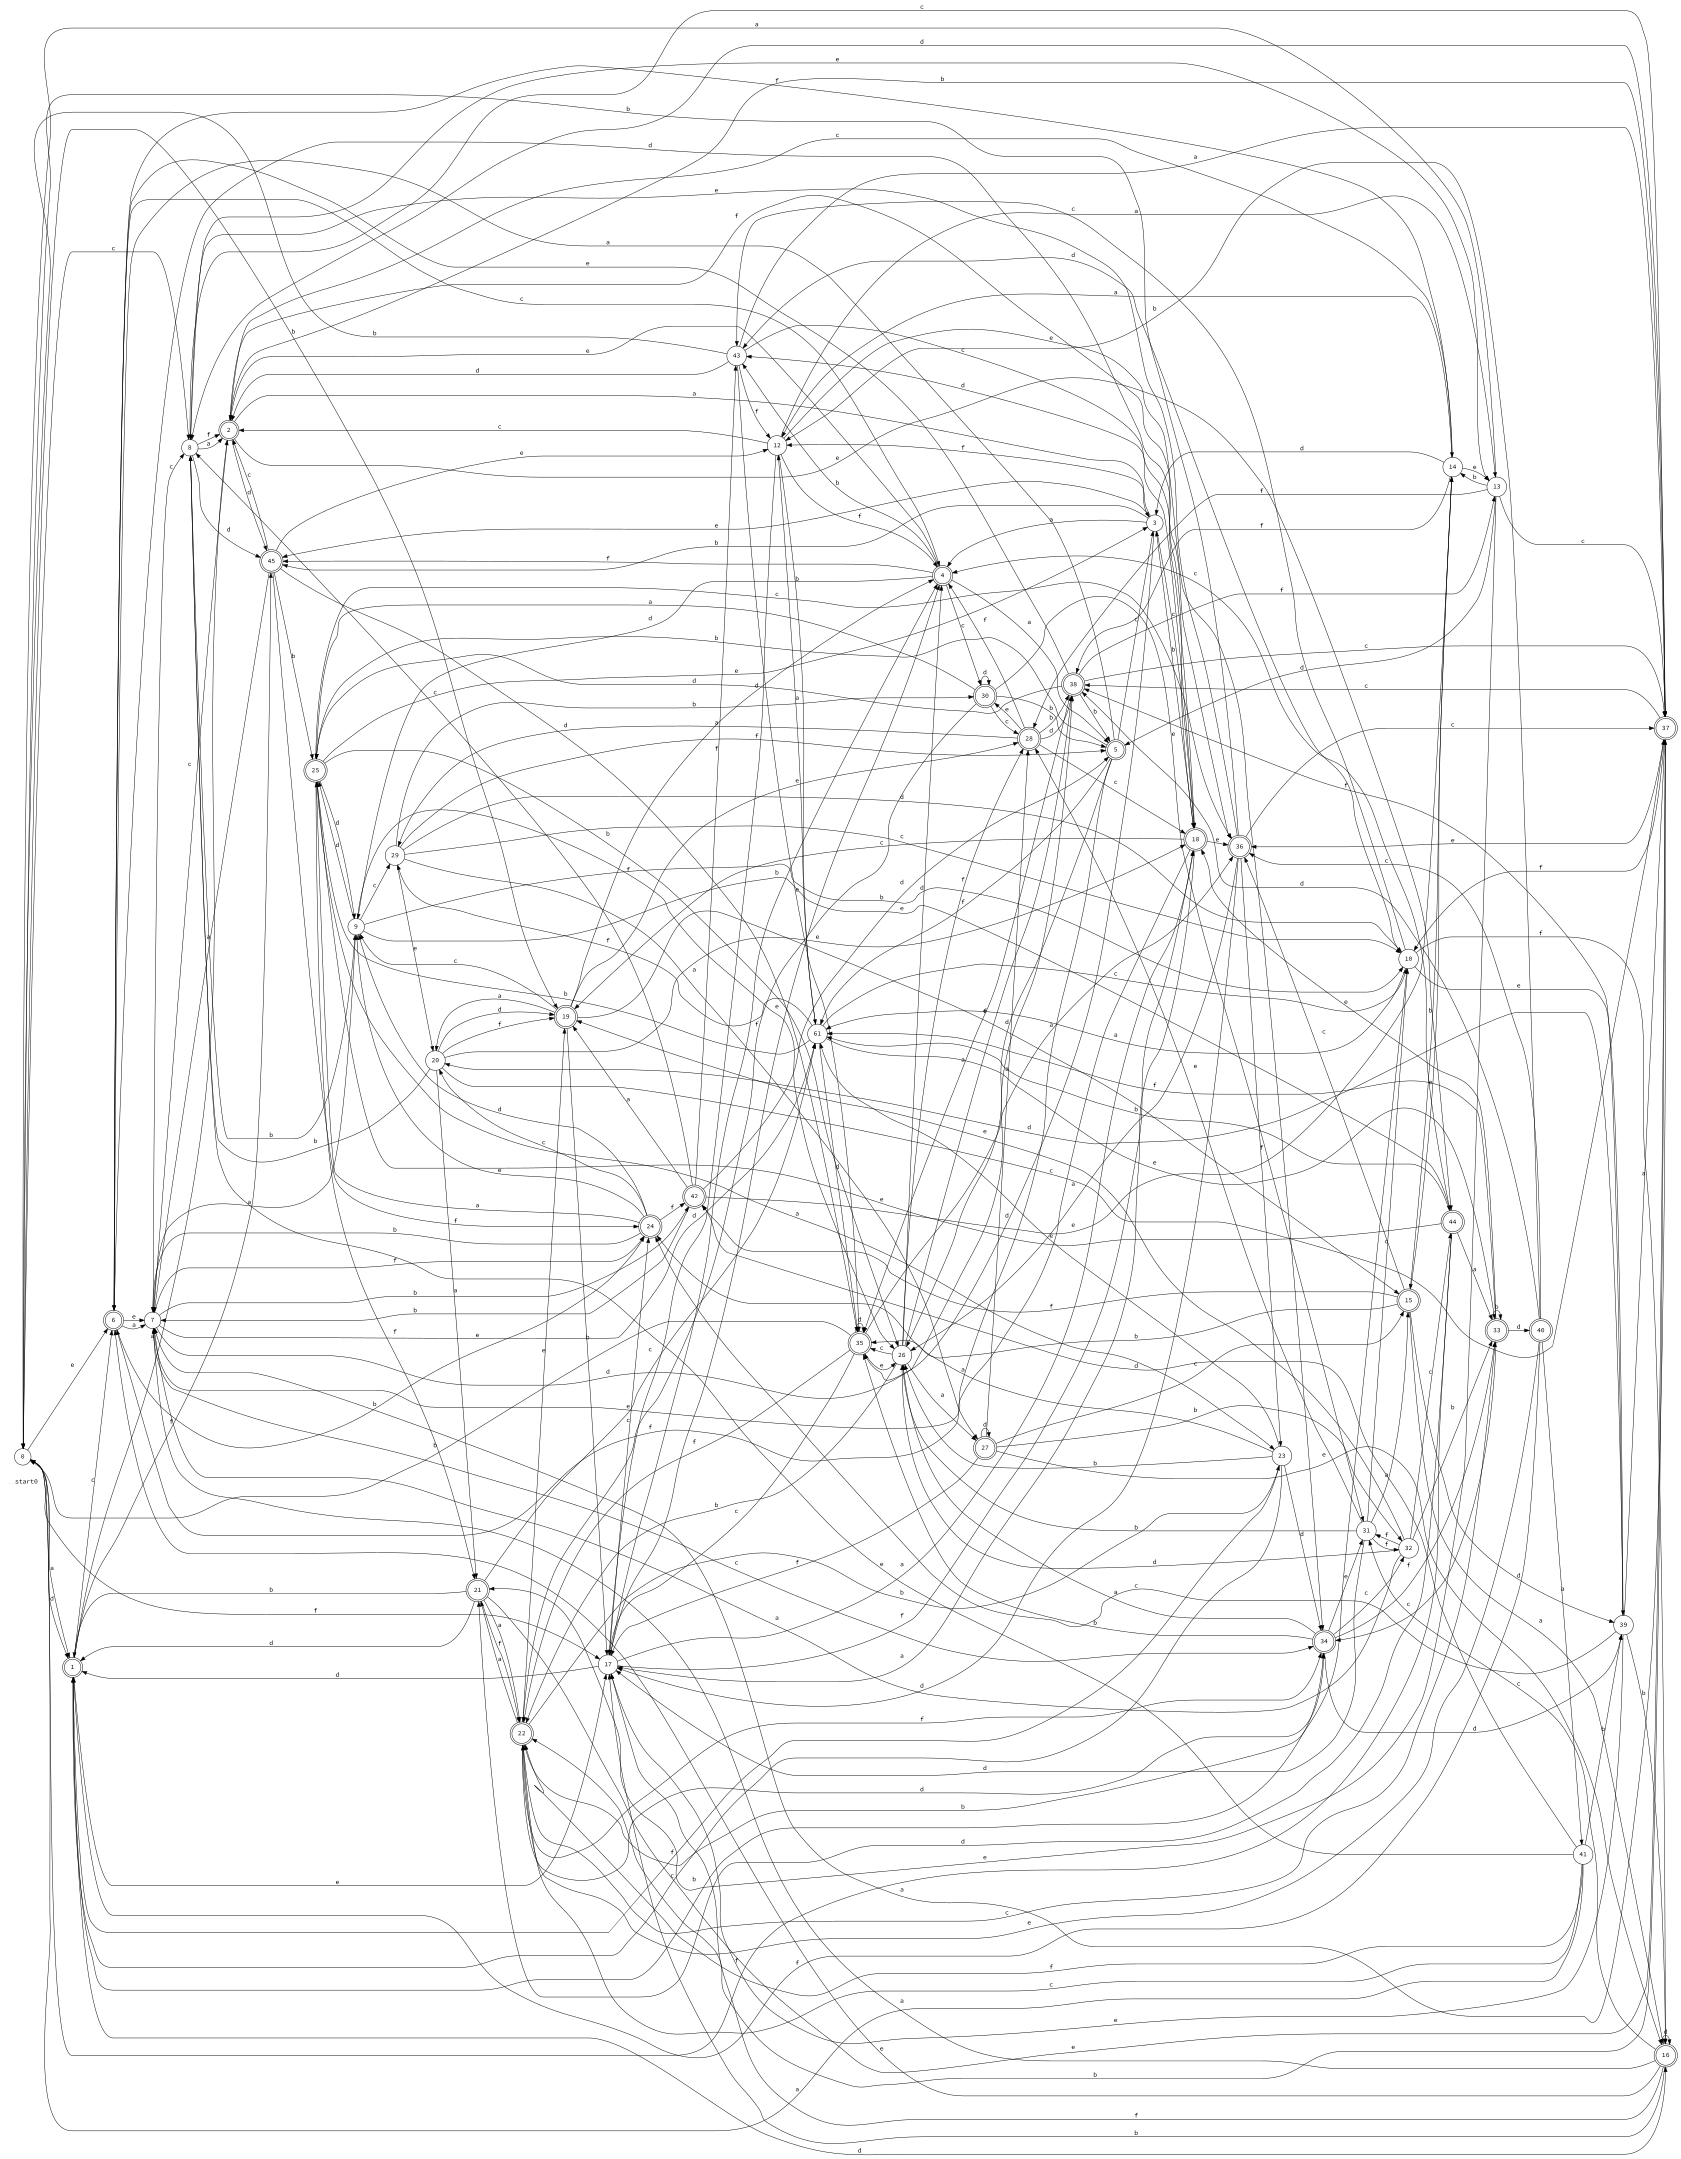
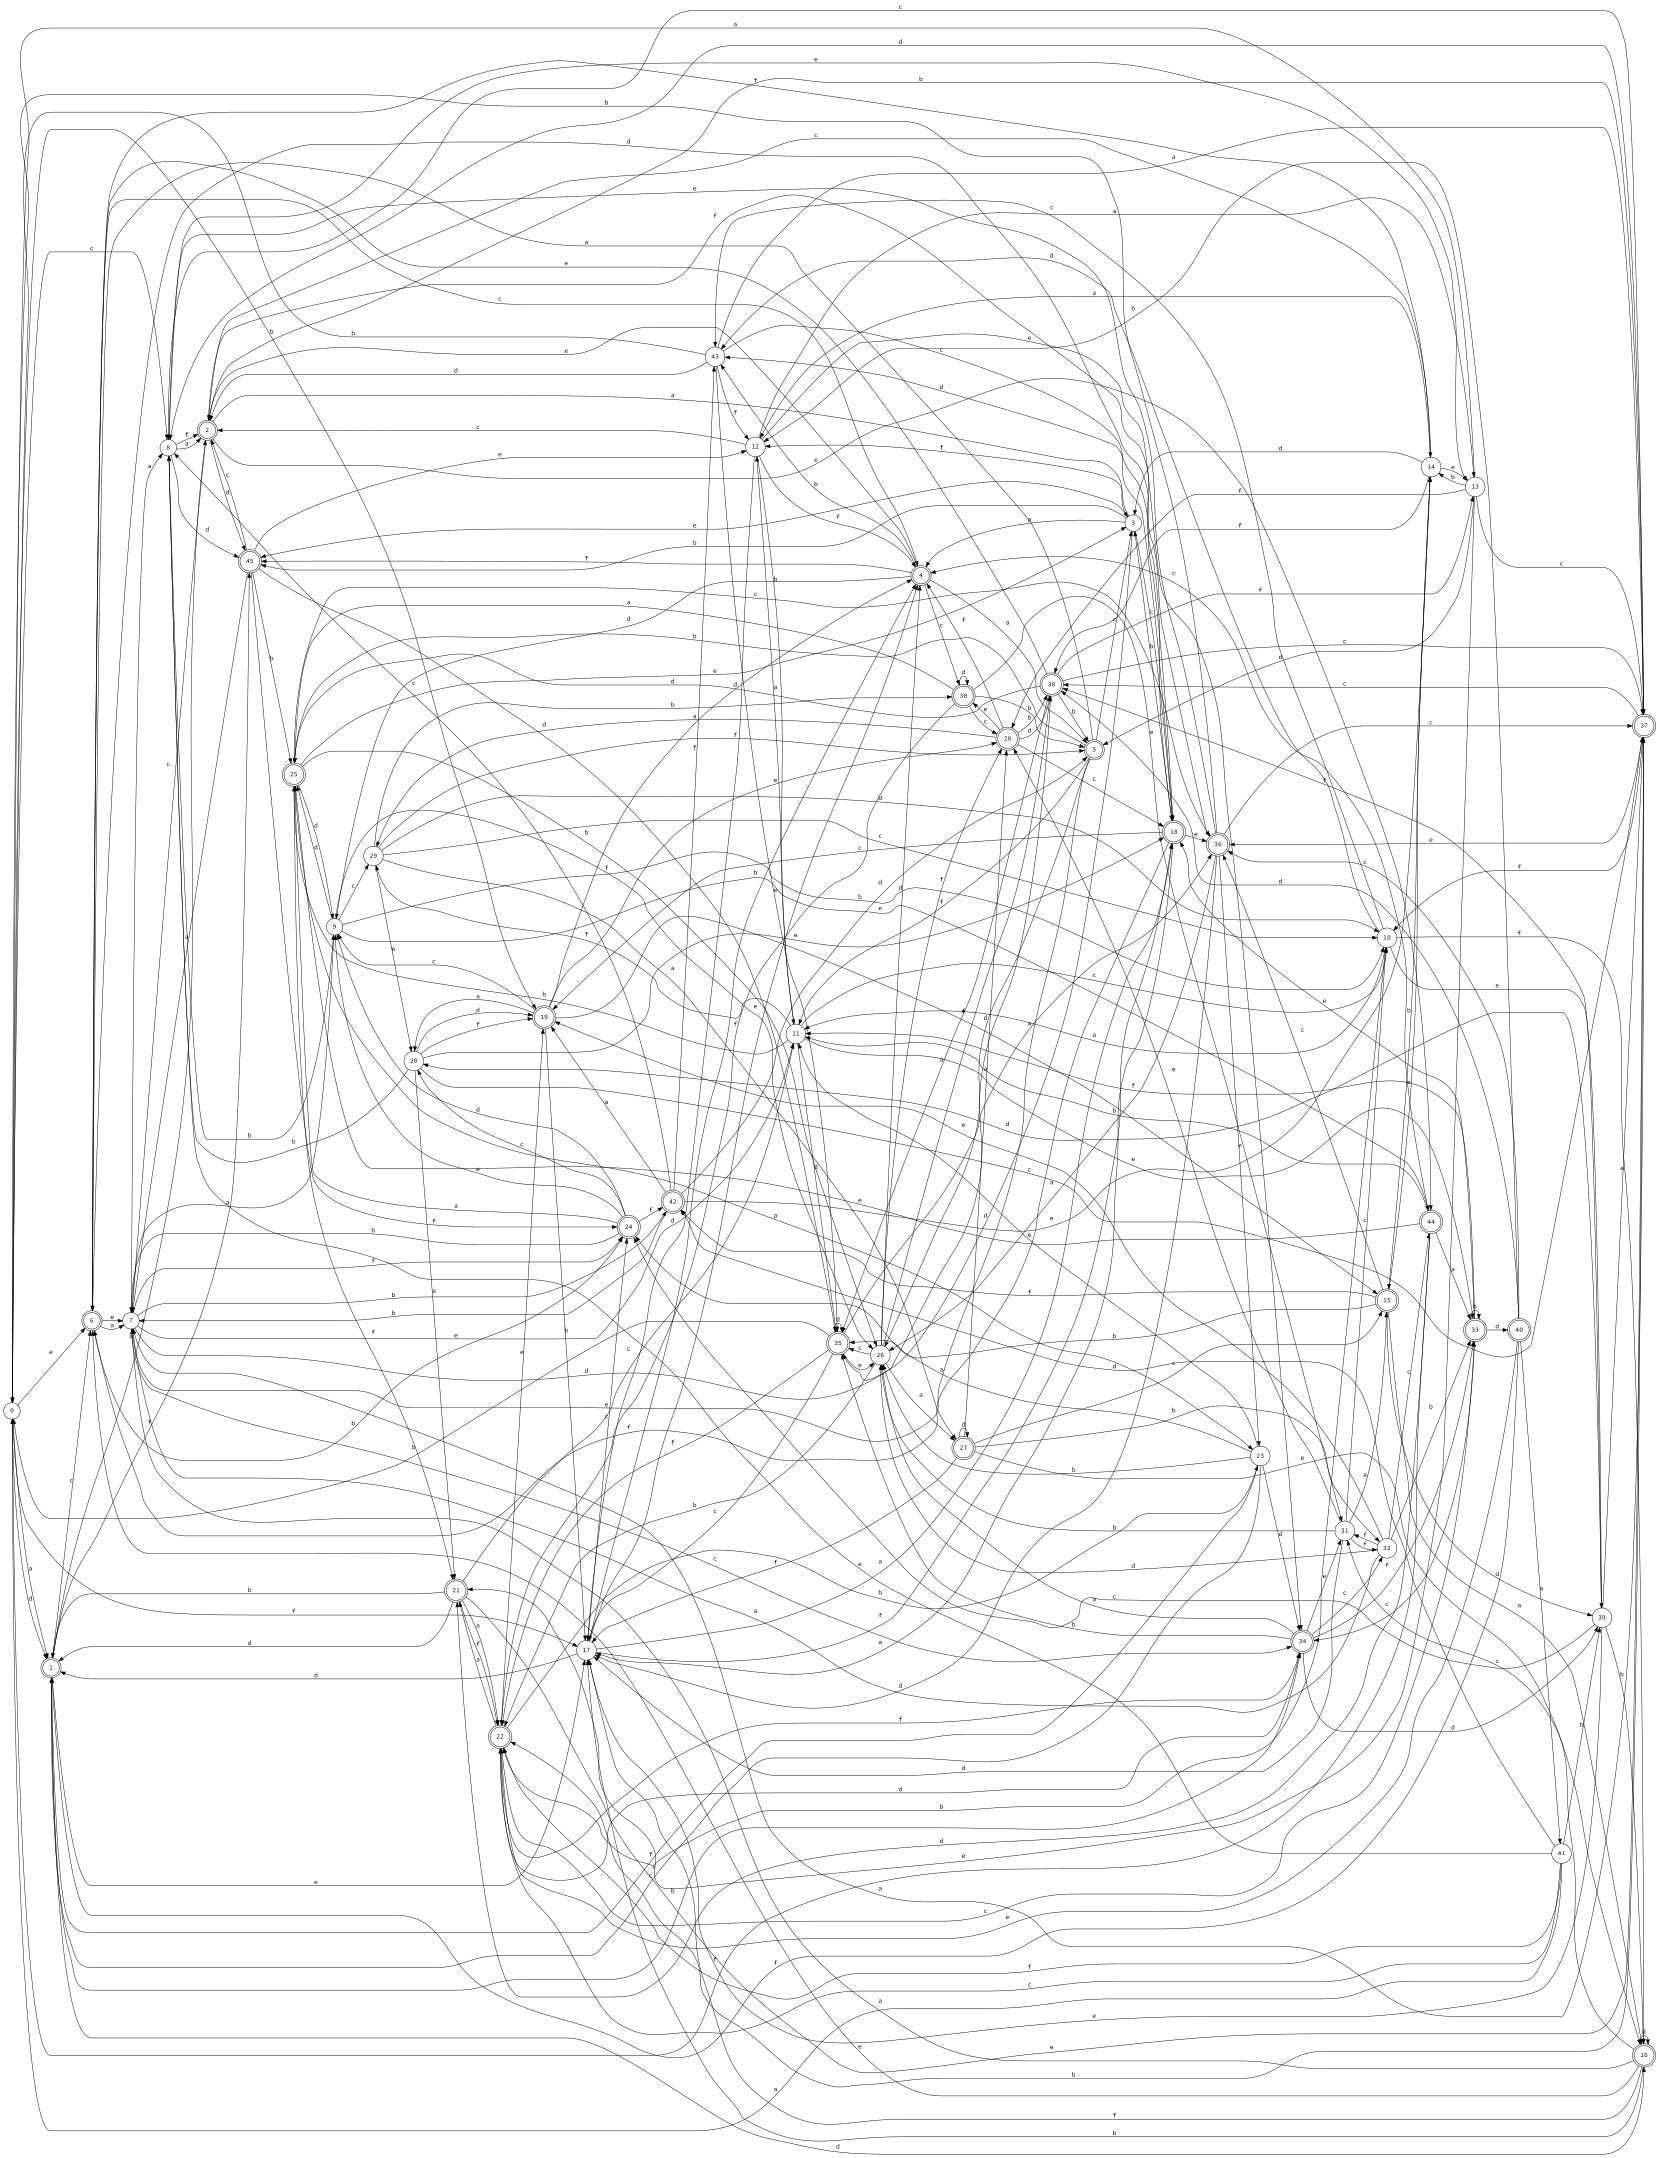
edge "7" -> "8": label "c" -> "a"
node "61": label "61" -> "11"
node "__start0": removed
